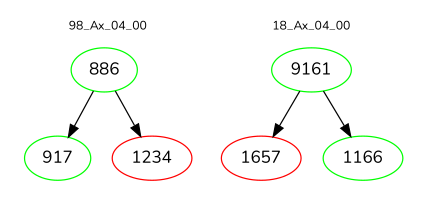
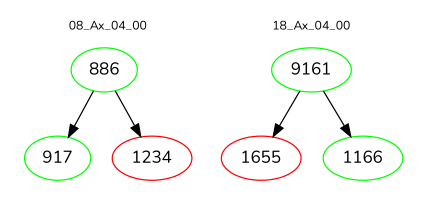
cluster "98_Ax_04_00": label "98_Ax_04_00" -> "08_Ax_04_00"
node "1657": label "1657" -> "1655"
